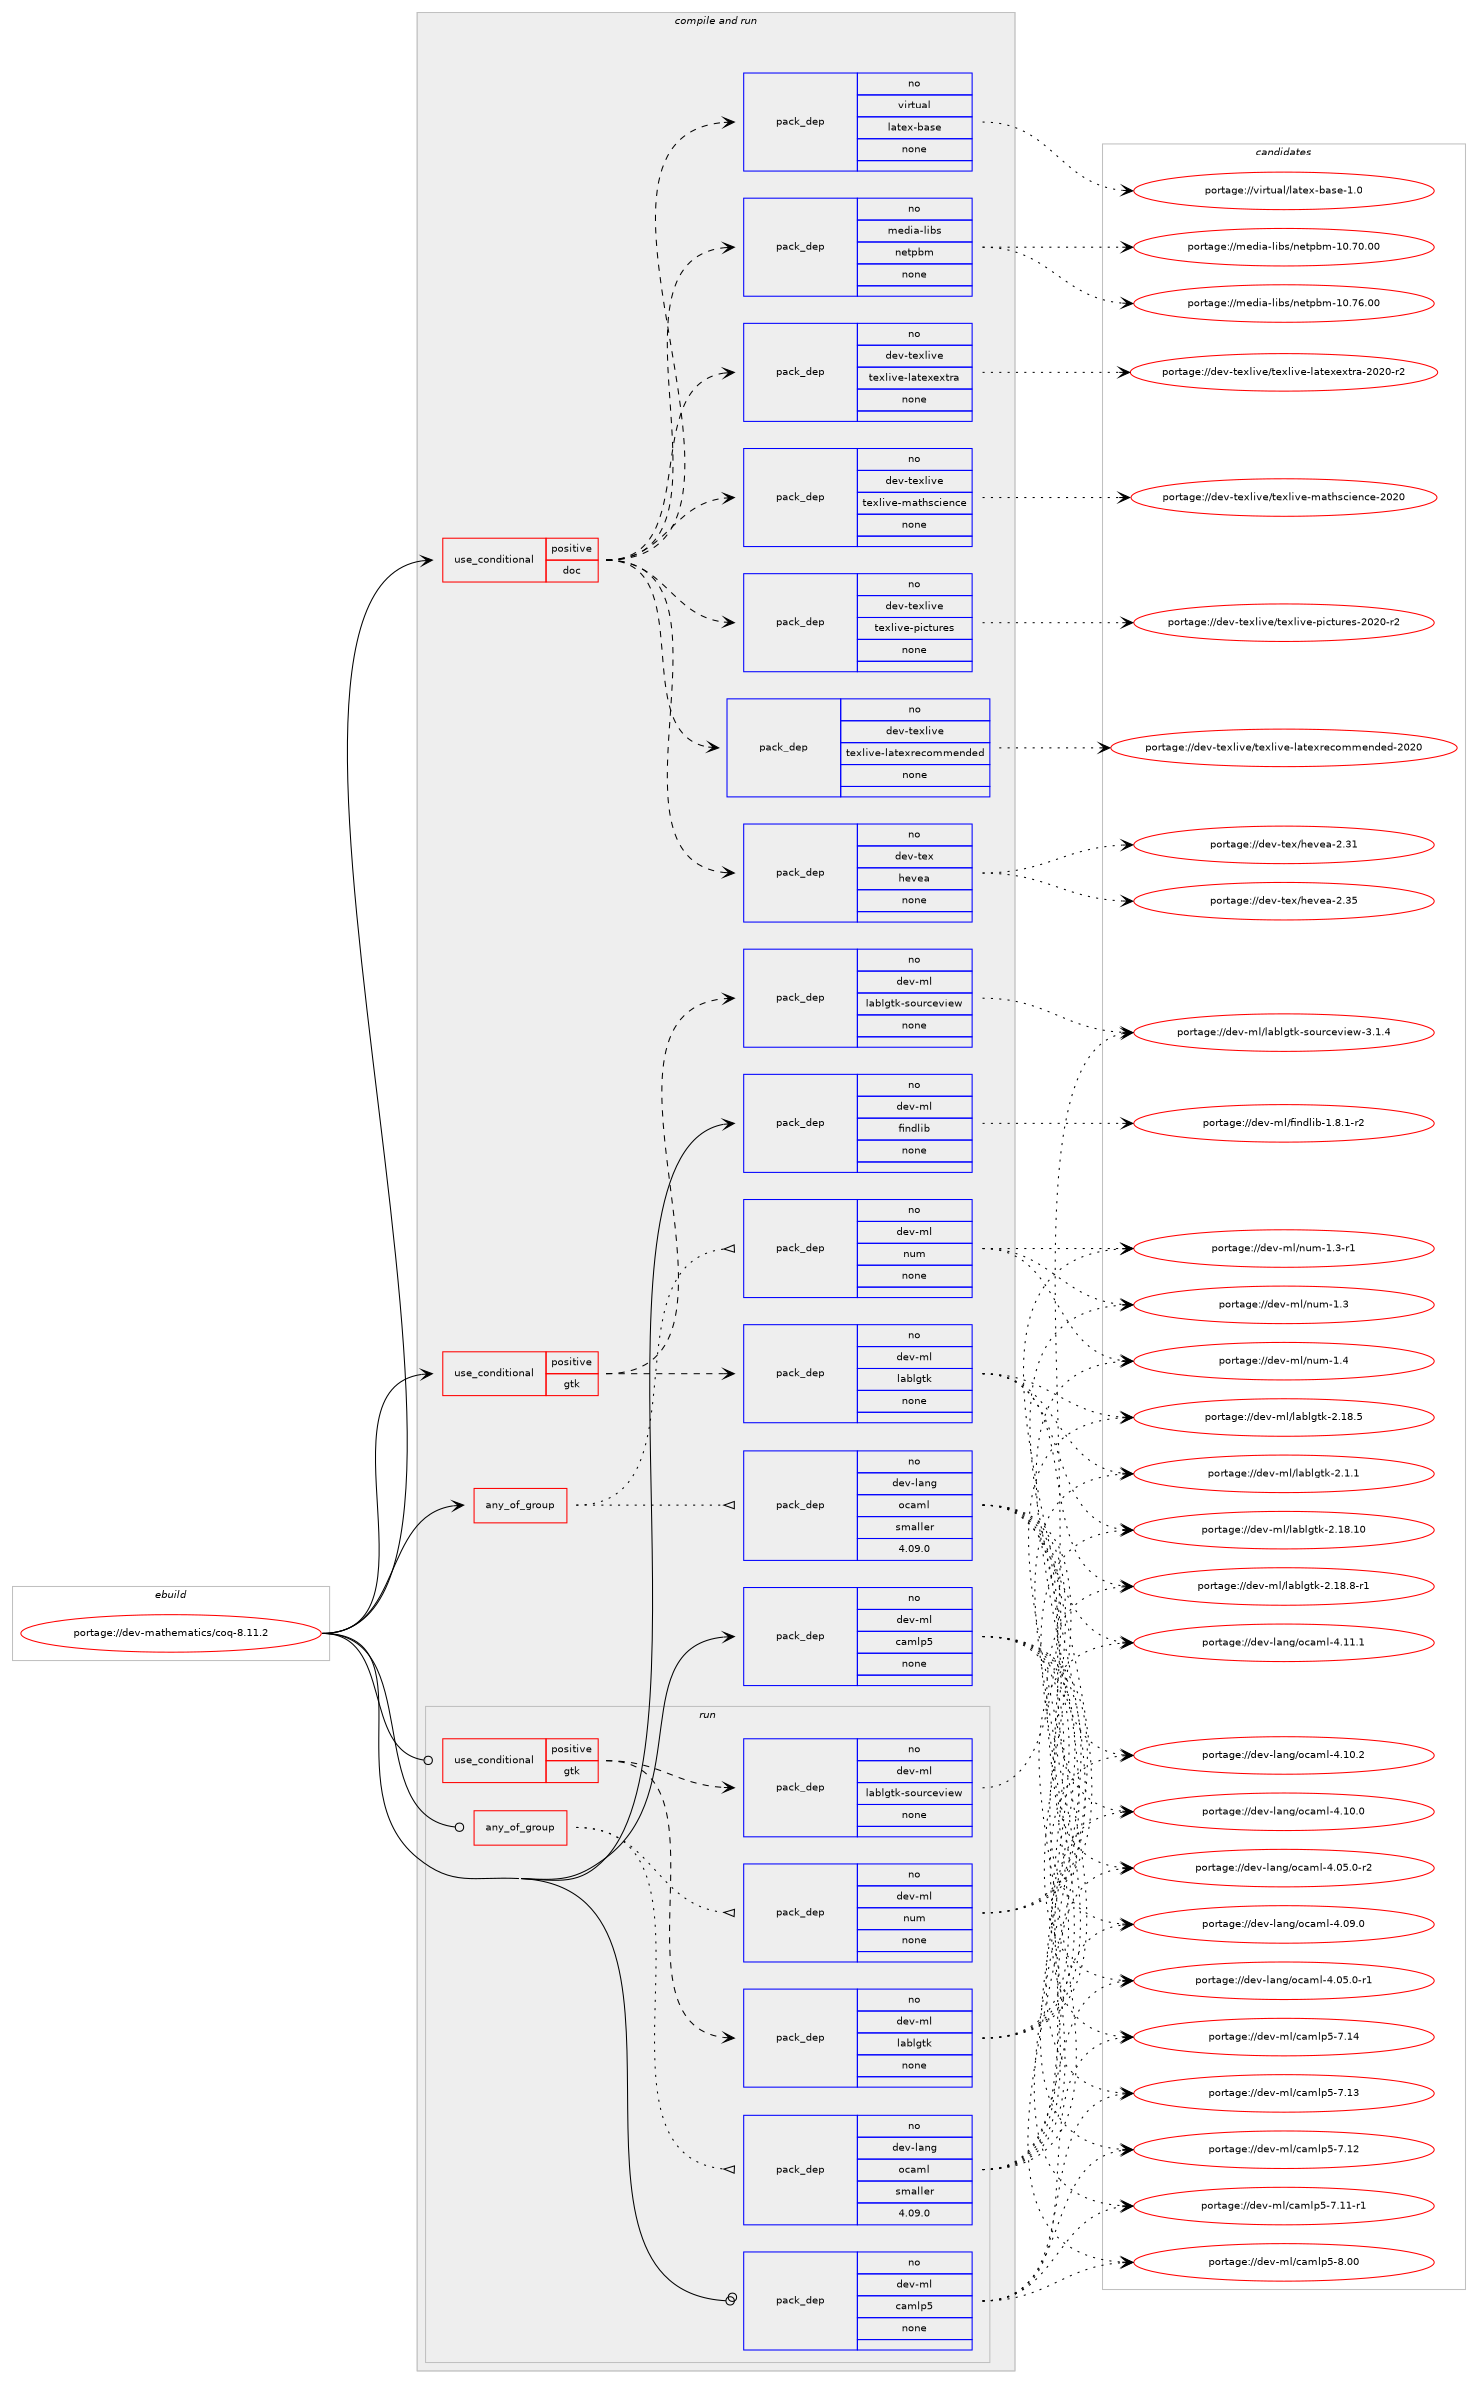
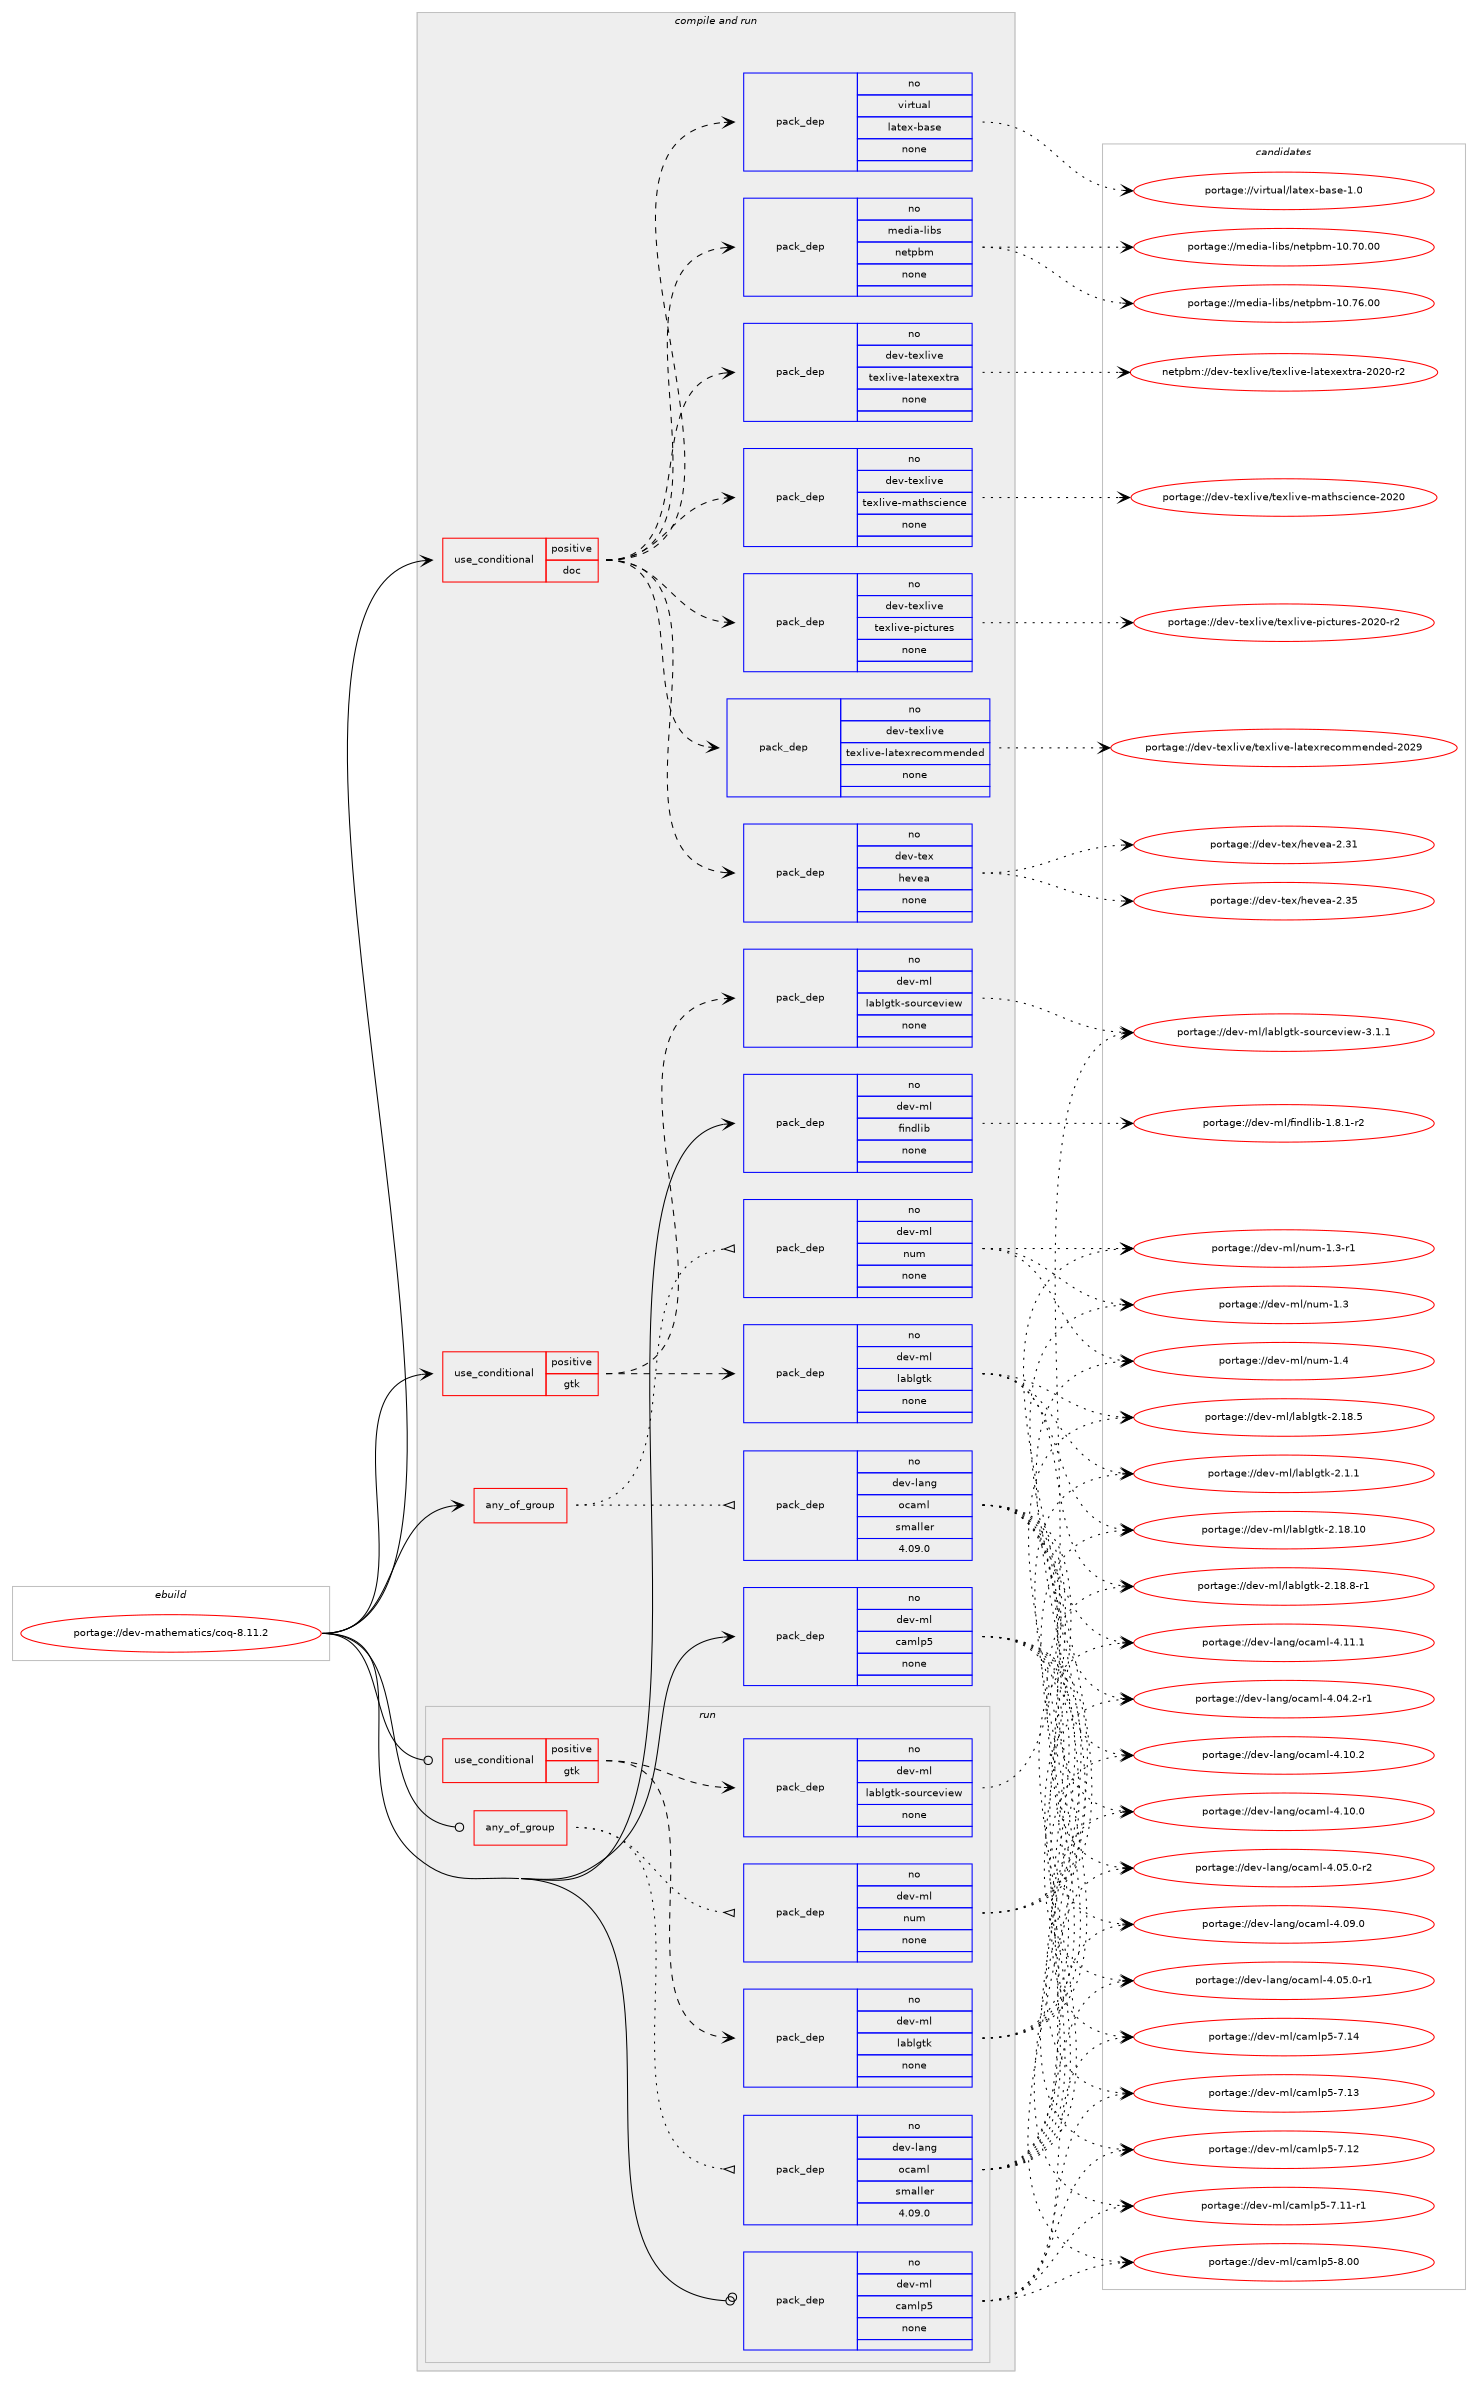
node "portage://dev-texlive/texlive-latexextra-2020-r2": label "portage://dev-texlive/texlive-latexextra-2020-r2" -> "netpbm://dev-texlive/texlive-latexextra-2020-r2"
node "portage://dev-texlive/texlive-latexrecommended-2020": label "portage://dev-texlive/texlive-latexrecommended-2020" -> "portage://dev-texlive/texlive-latexrecommended-2029"
node "portage://dev-ml/lablgtk-sourceview-3.1.4": label "portage://dev-ml/lablgtk-sourceview-3.1.4" -> "portage://dev-ml/lablgtk-sourceview-3.1.1"
node "portage://dev-lang/ocaml-4.04.2-r1": added
